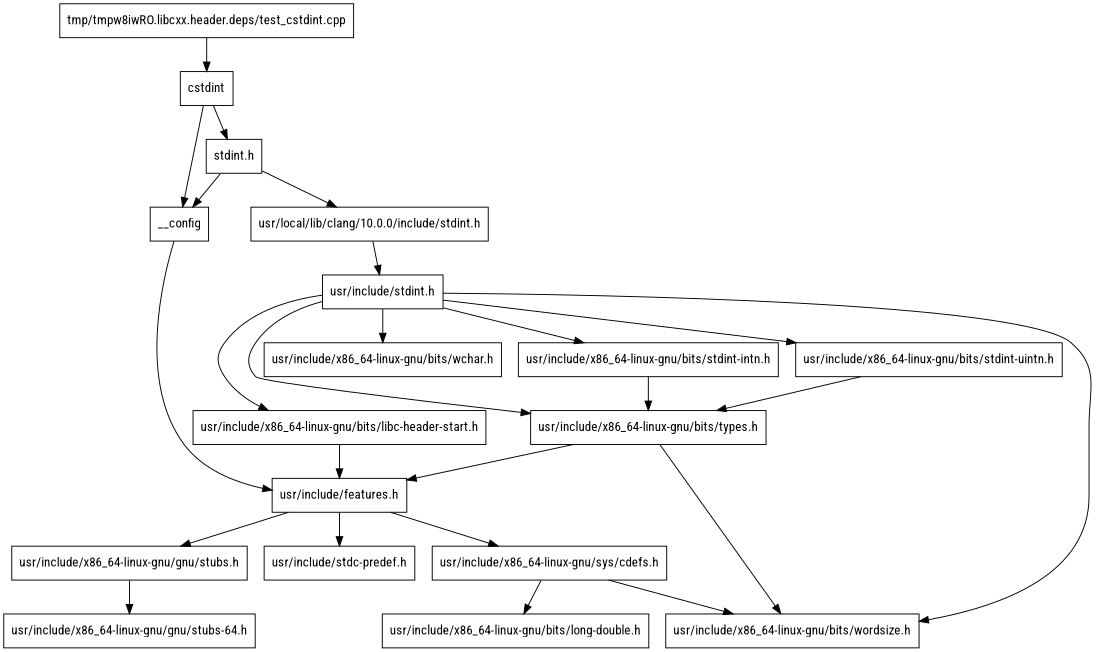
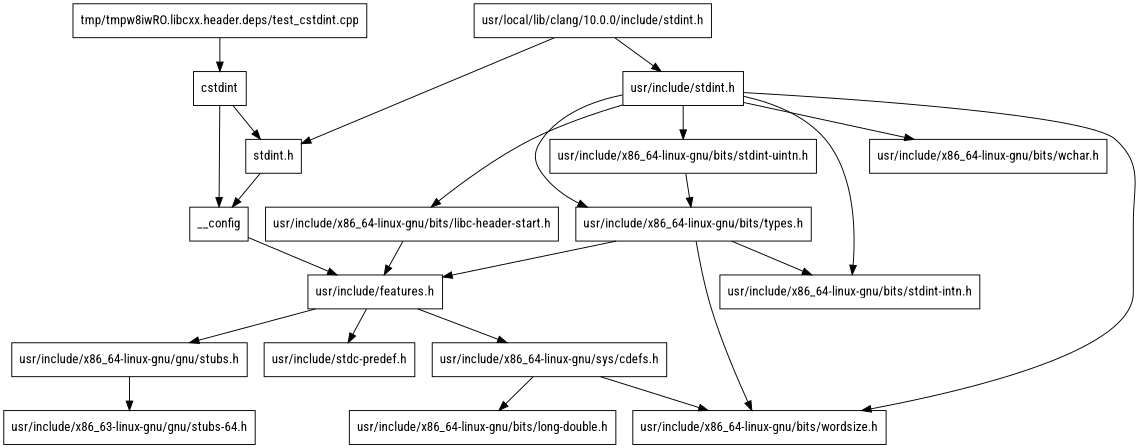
edge "stdint.h" -> "usr/local/lib/clang/10.0.0/include/stdint.h": reversed
edge "usr/include/x86_64-linux-gnu/bits/stdint-intn.h" -> "usr/include/x86_64-linux-gnu/bits/types.h": reversed
node "usr/include/x86_64-linux-gnu/gnu/stubs-64.h": label "usr/include/x86_64-linux-gnu/gnu/stubs-64.h" -> "usr/include/x86_63-linux-gnu/gnu/stubs-64.h"
